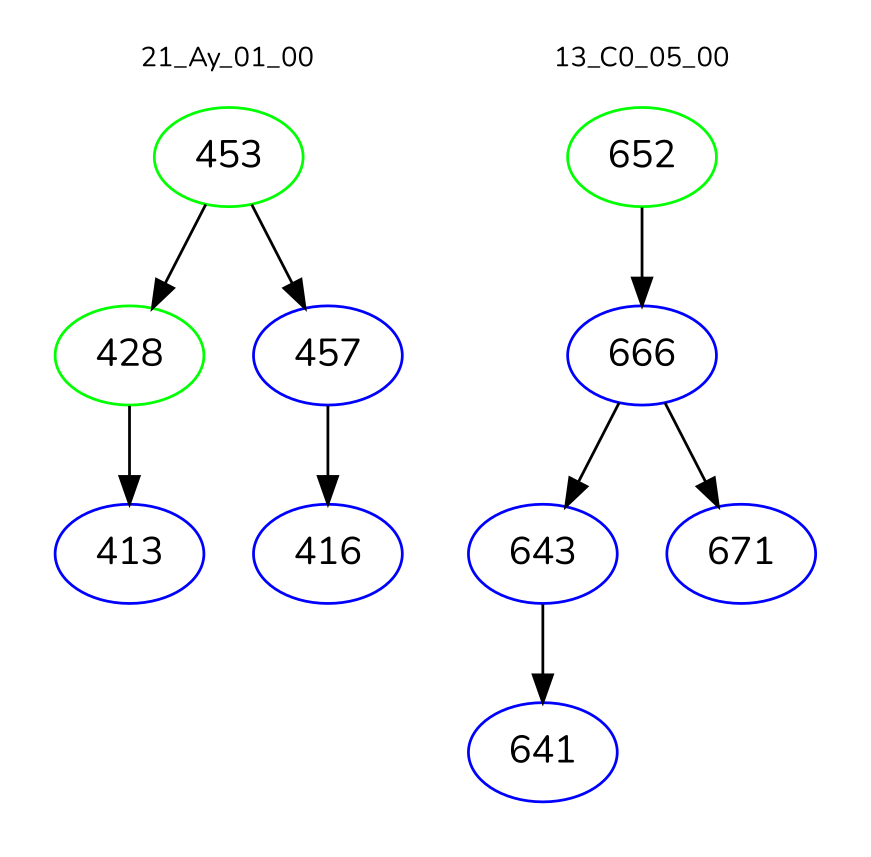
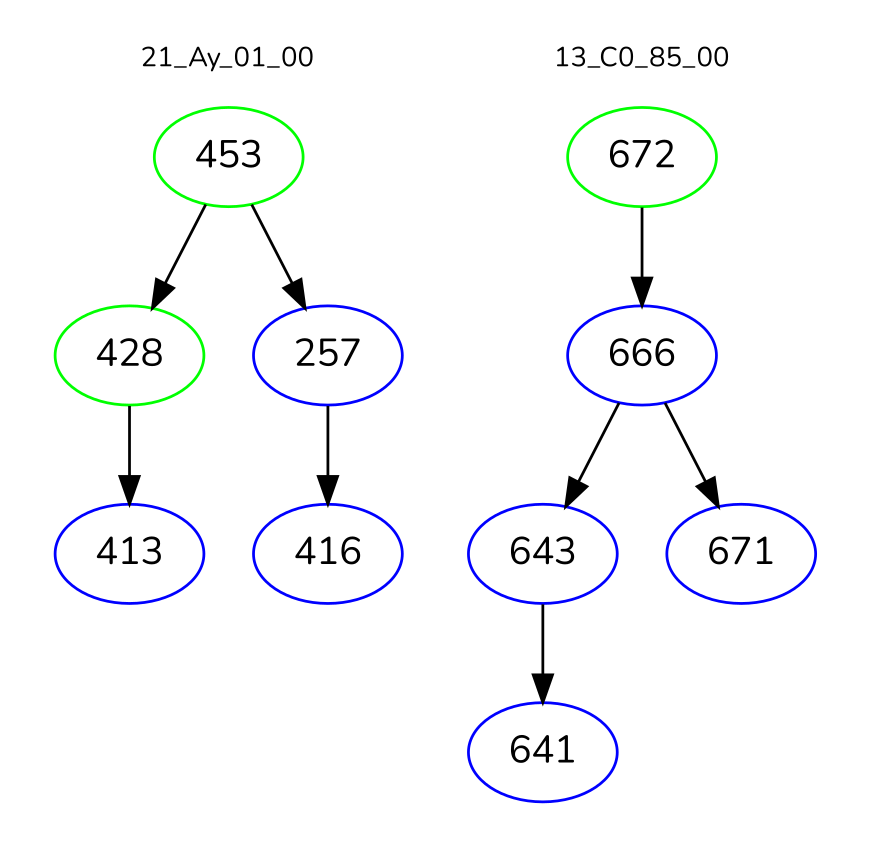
cluster "13_C0_05_00": label "13_C0_05_00" -> "13_C0_85_00"
node "652": label "652" -> "672"
node "457": label "457" -> "257"
